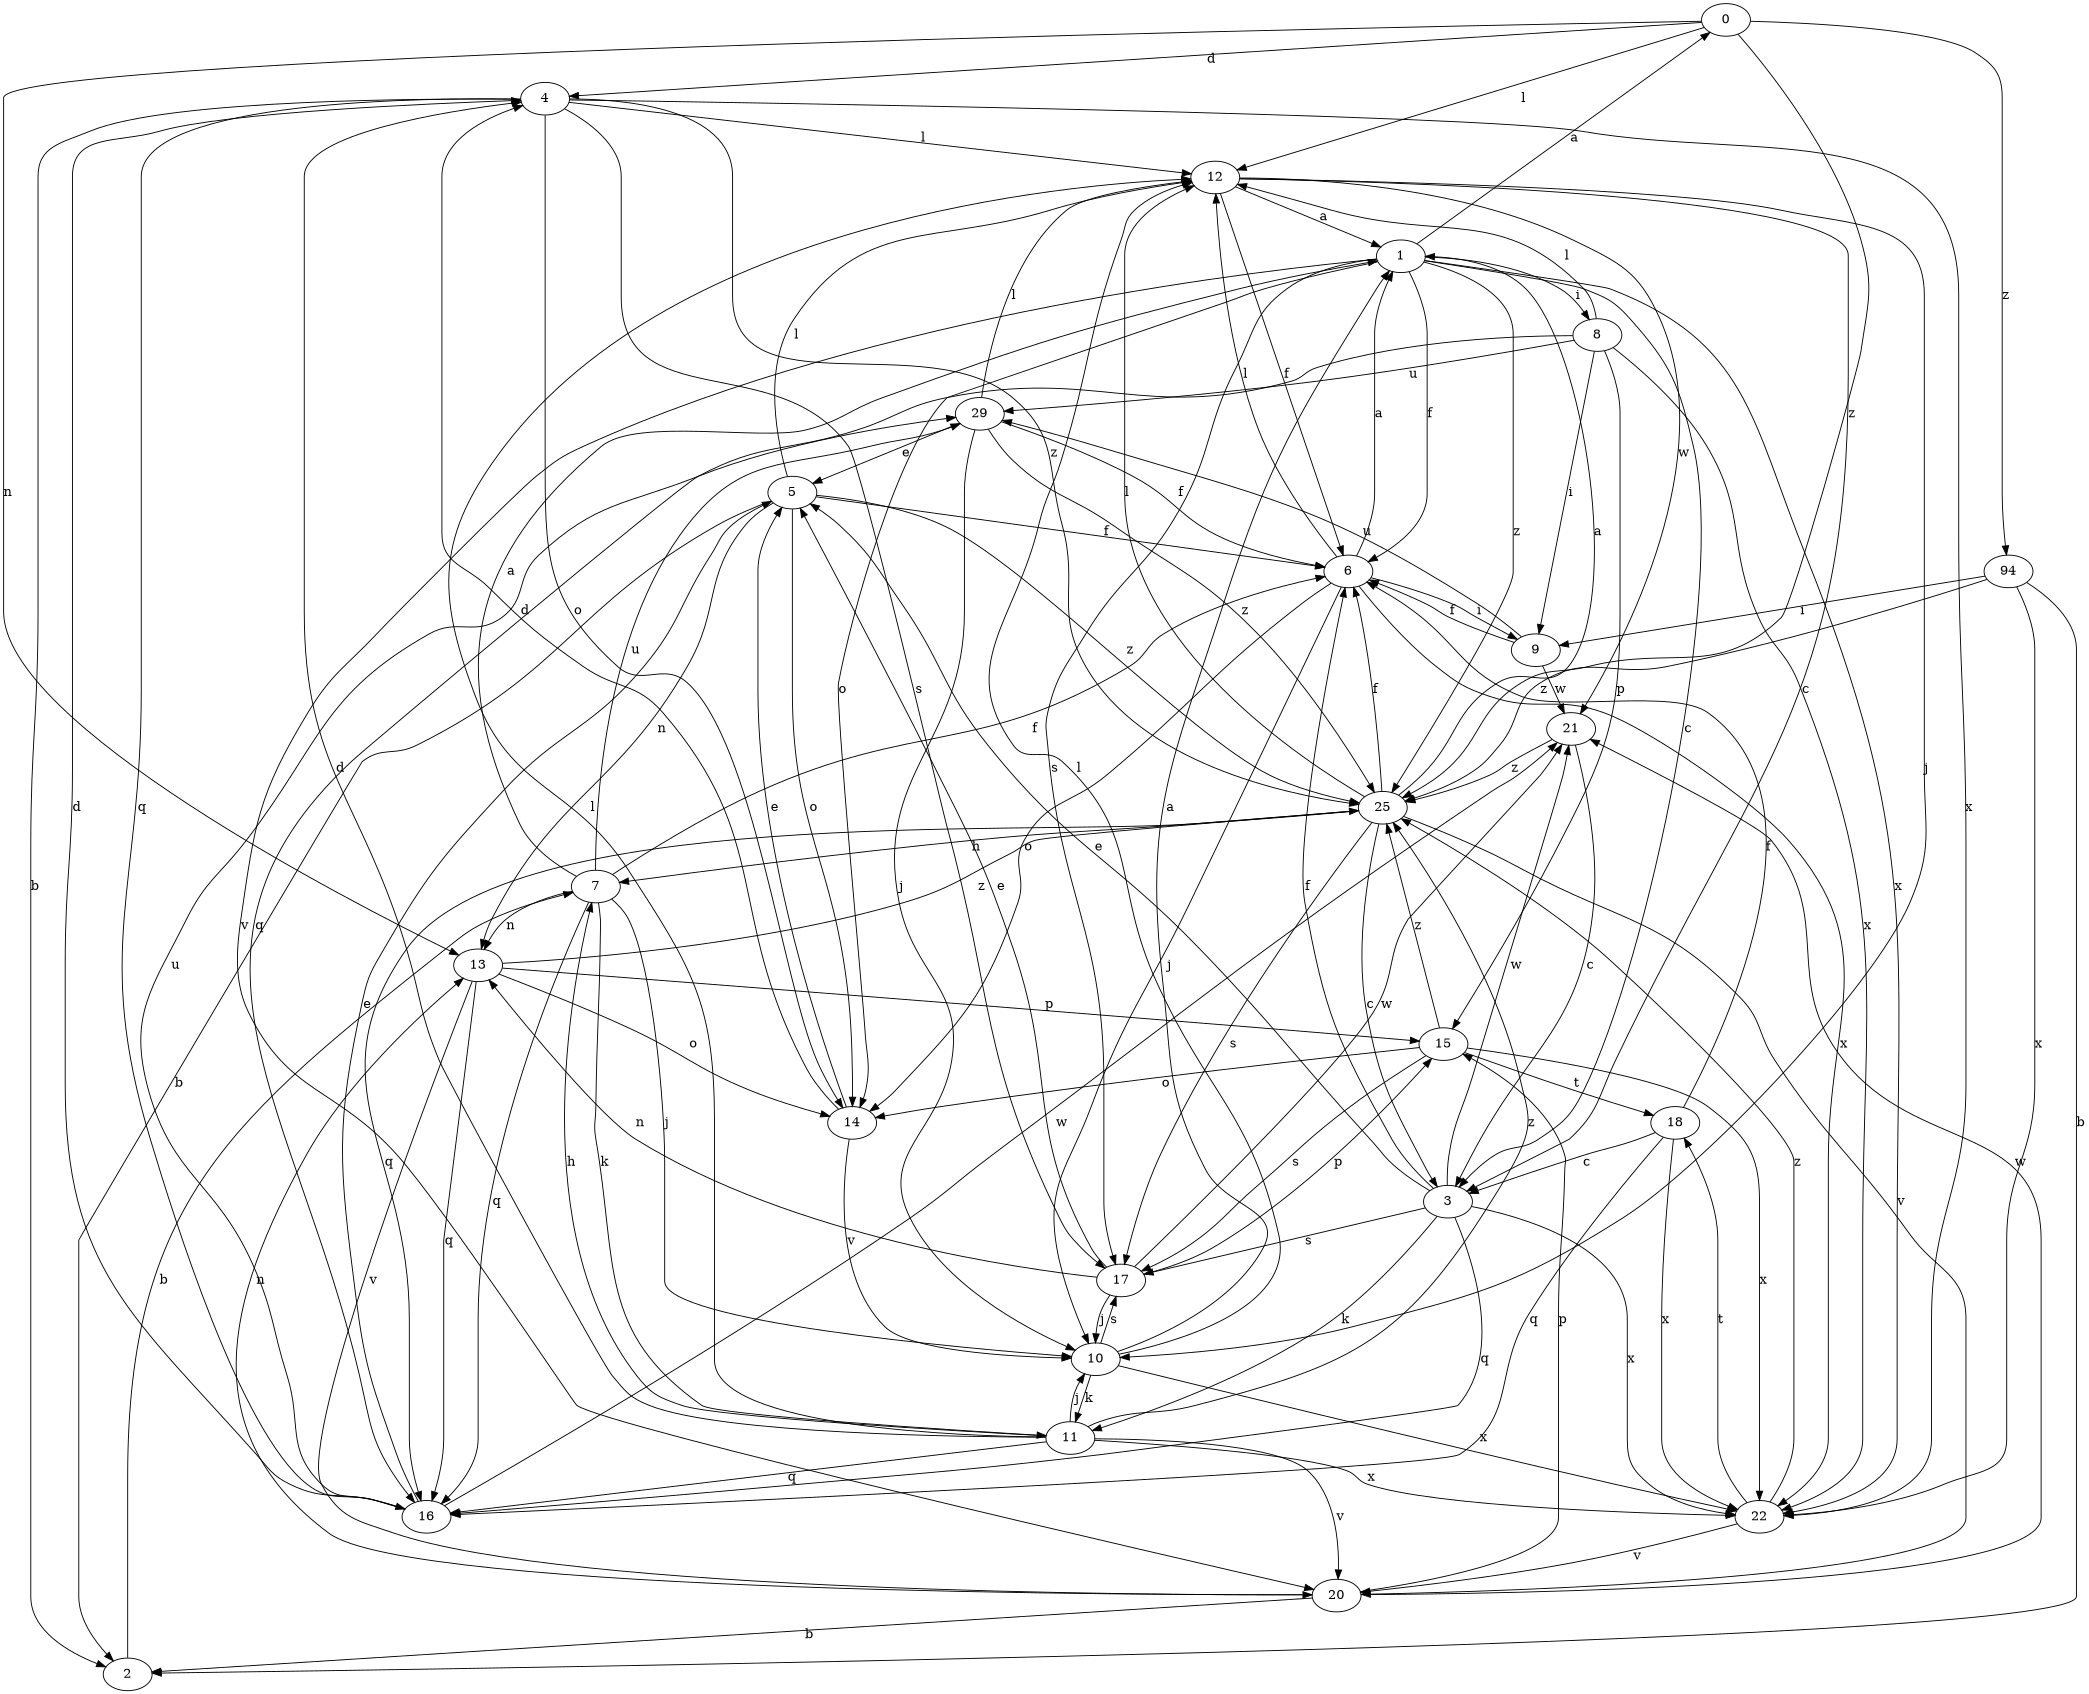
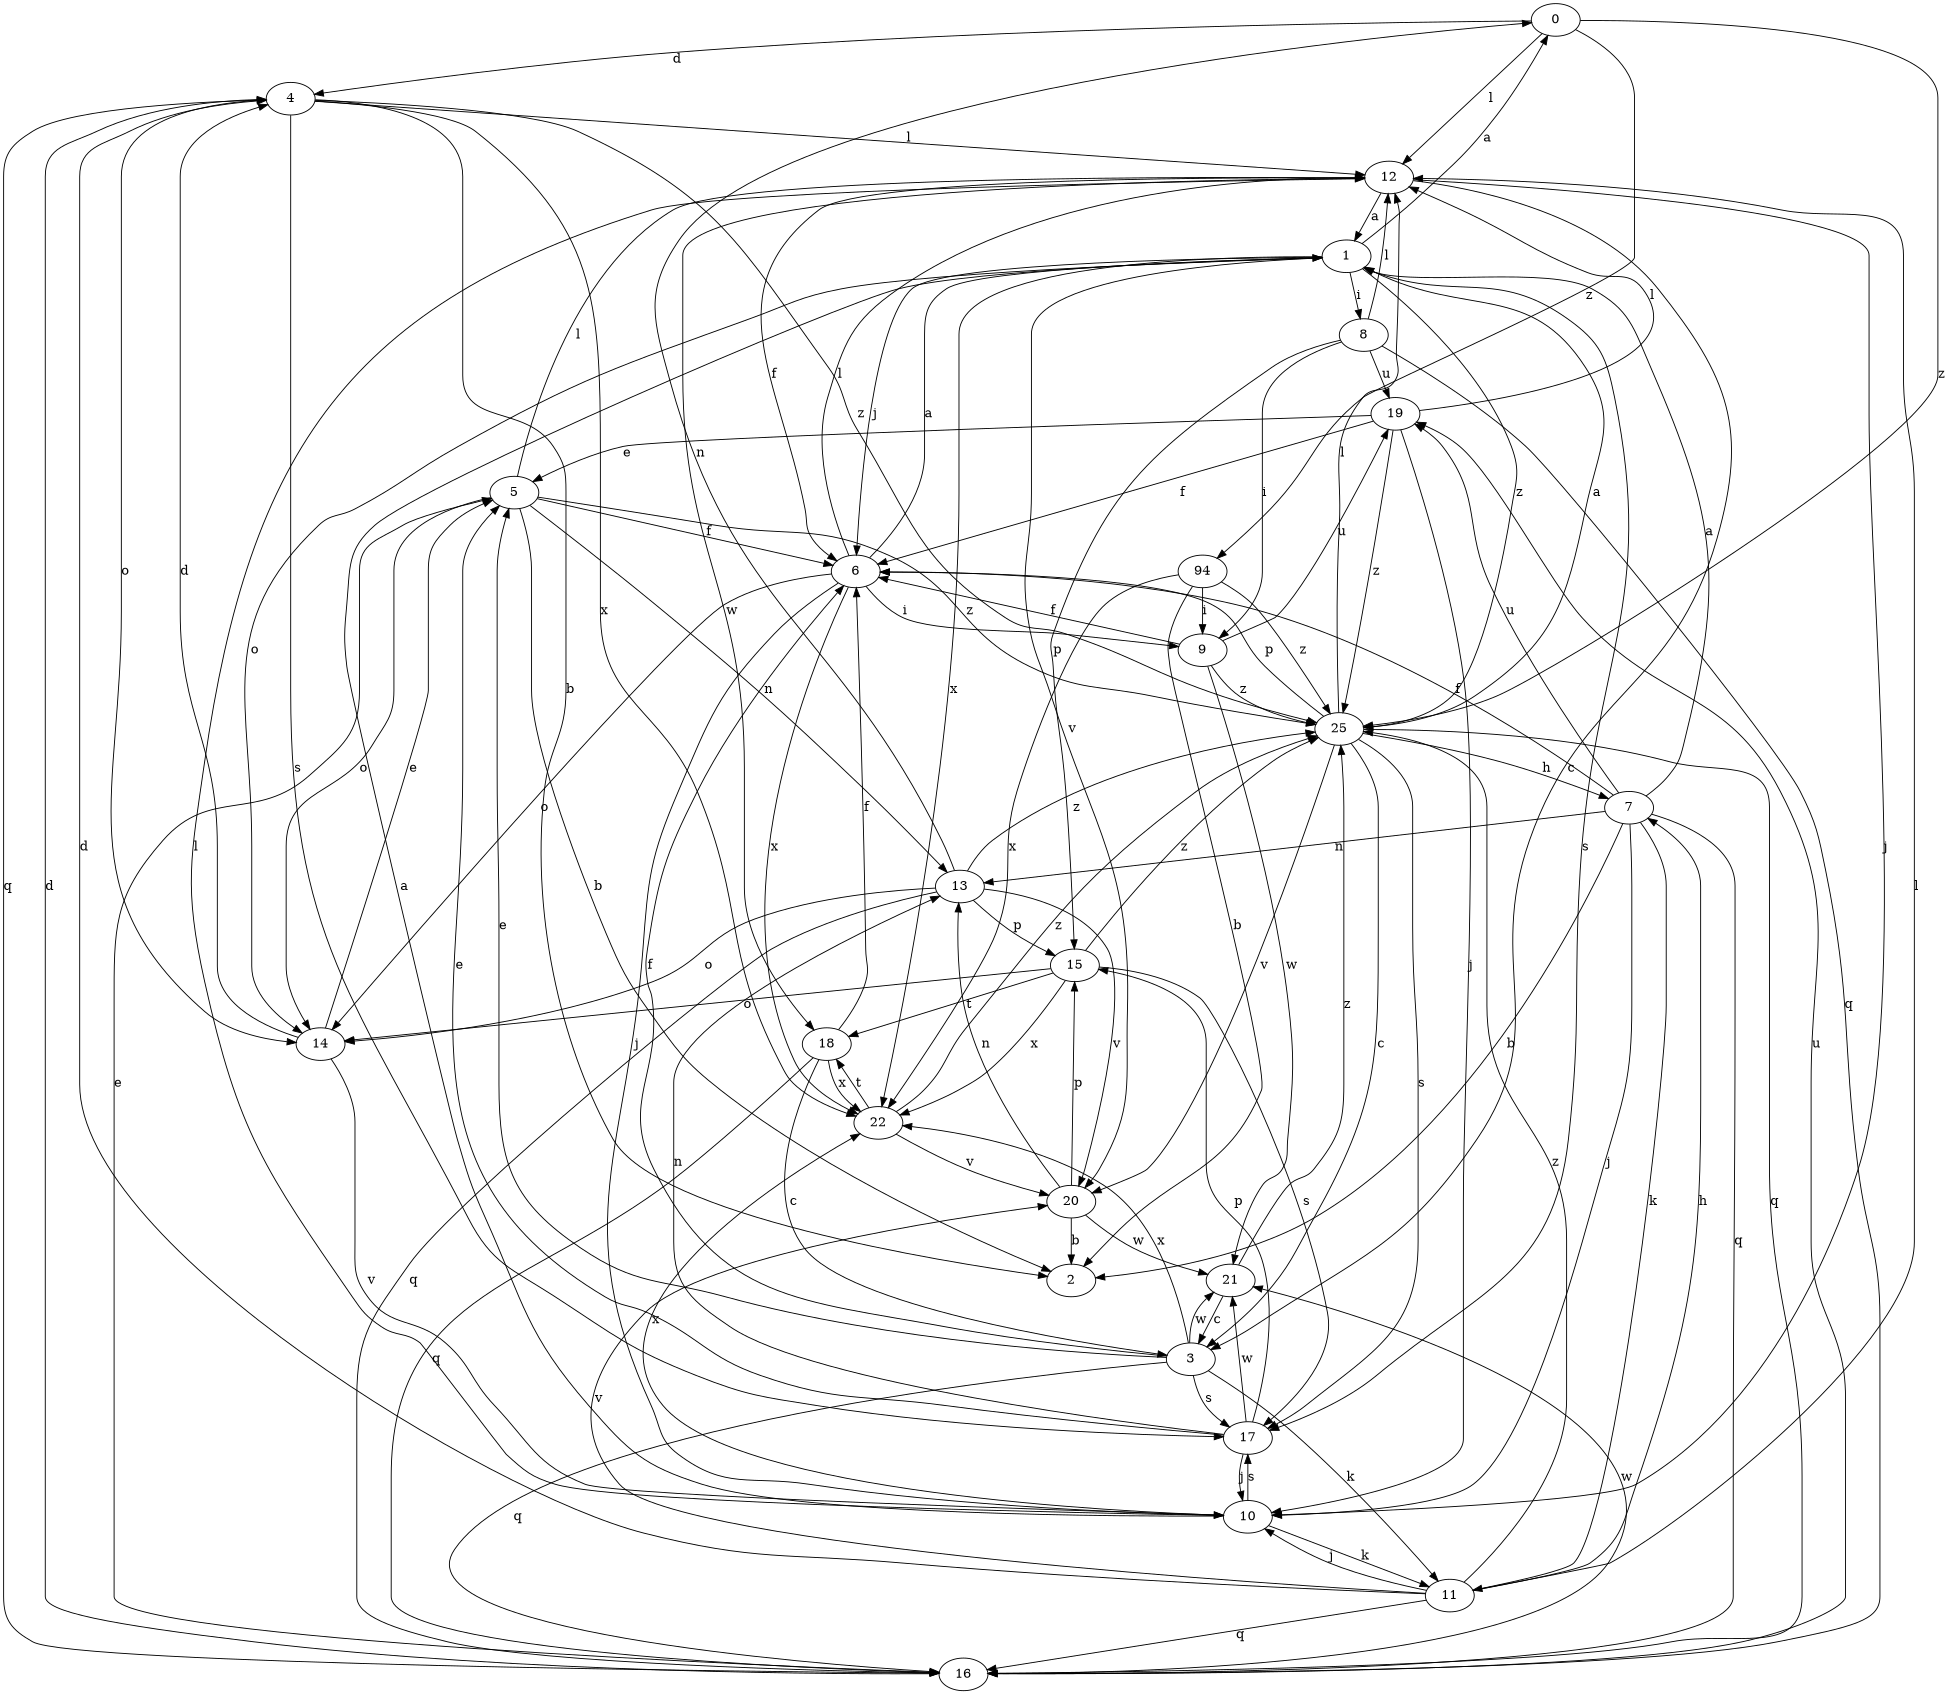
edge "0" -> "13": reversed
edge "12" -> "21": now "12" -> "18"
node "29": label "29" -> "19"
edge "1" -> "6": label "f" -> "j"
edge "1" -> "3": removed, label "c"
edge "25" -> "6": label "f" -> "p"
edge "9" -> "25": added, label "z"
edge "8" -> "22": removed, label "x"
edge "2" -> "7": reversed
edge "11" -> "22": removed, label "x"
